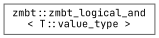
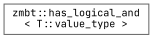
node "zmbt::zmbt_logical_and < T::value_type >": label "zmbt::zmbt_logical_and < T::value_type >" -> "zmbt::has_logical_and < T::value_type >"
